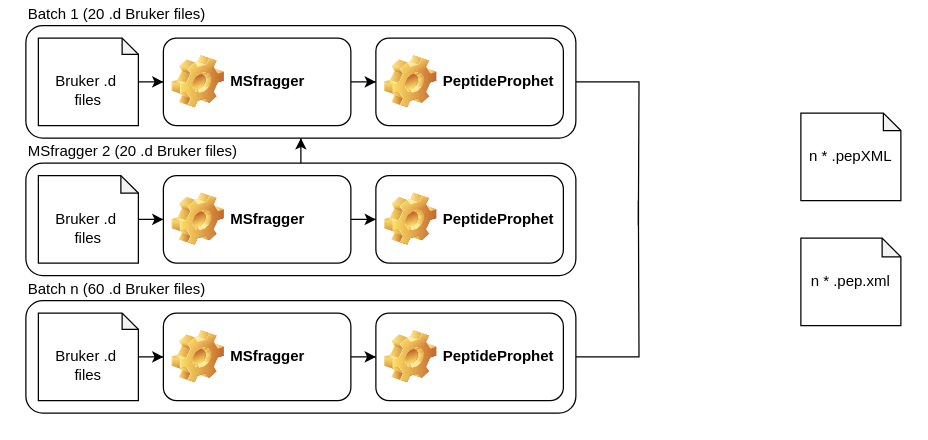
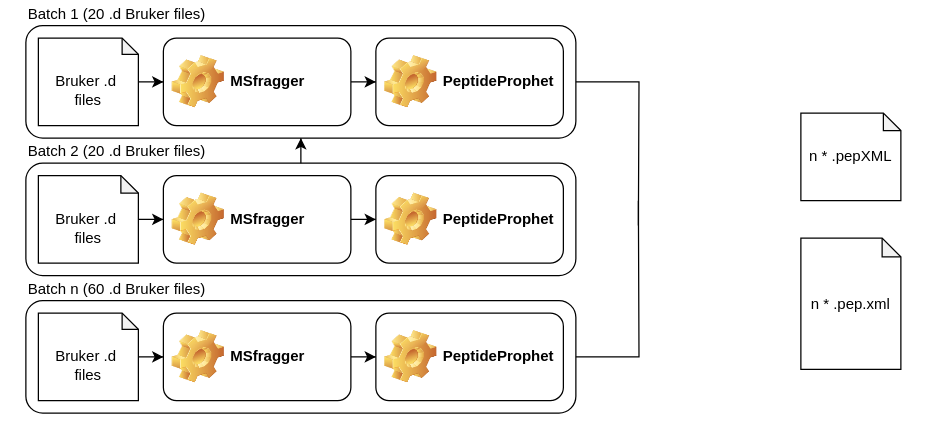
node "MSfragger 2 (20 .d Bruker files)": label "MSfragger 2 (20 .d Bruker files)" -> "Batch 2 (20 .d Bruker files)"
node "n * .pep.xml": size 100x88 -> 100x131
